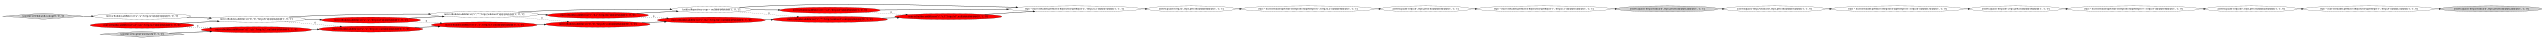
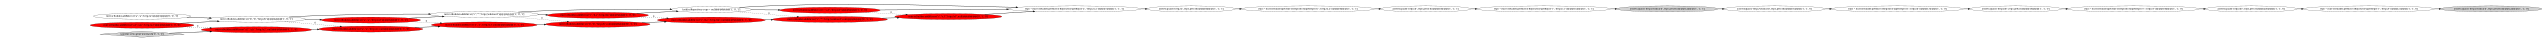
node "testMirrorWildcardLookup['0', '0', '1']": removed
